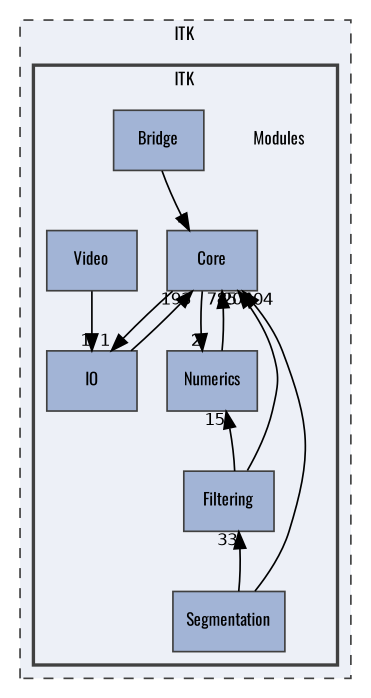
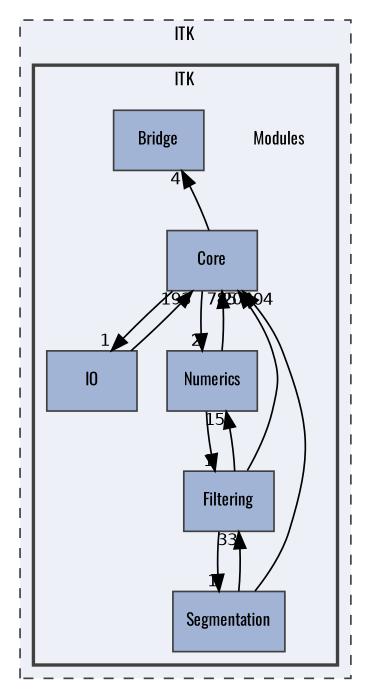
edge "Bridge" -> "Core": reversed
node "Video": removed
edge "Numerics" -> "Filtering": added
edge "Filtering" -> "Segmentation": added
